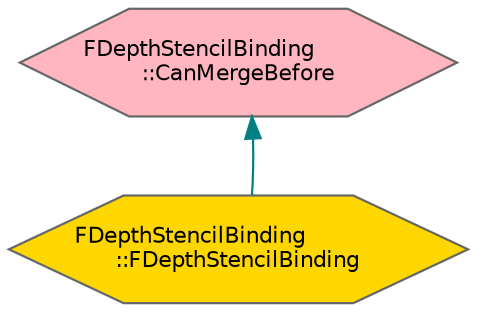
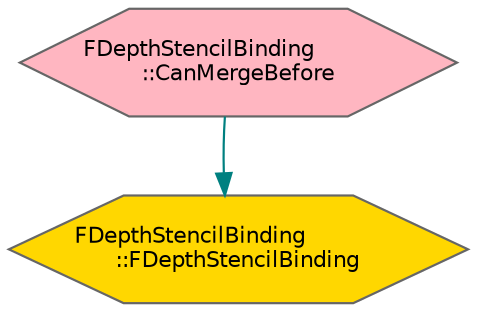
edge "FDepthStencilBinding ::FDepthStencilBinding" -> "FDepthStencilBinding ::CanMergeBefore": reversed
